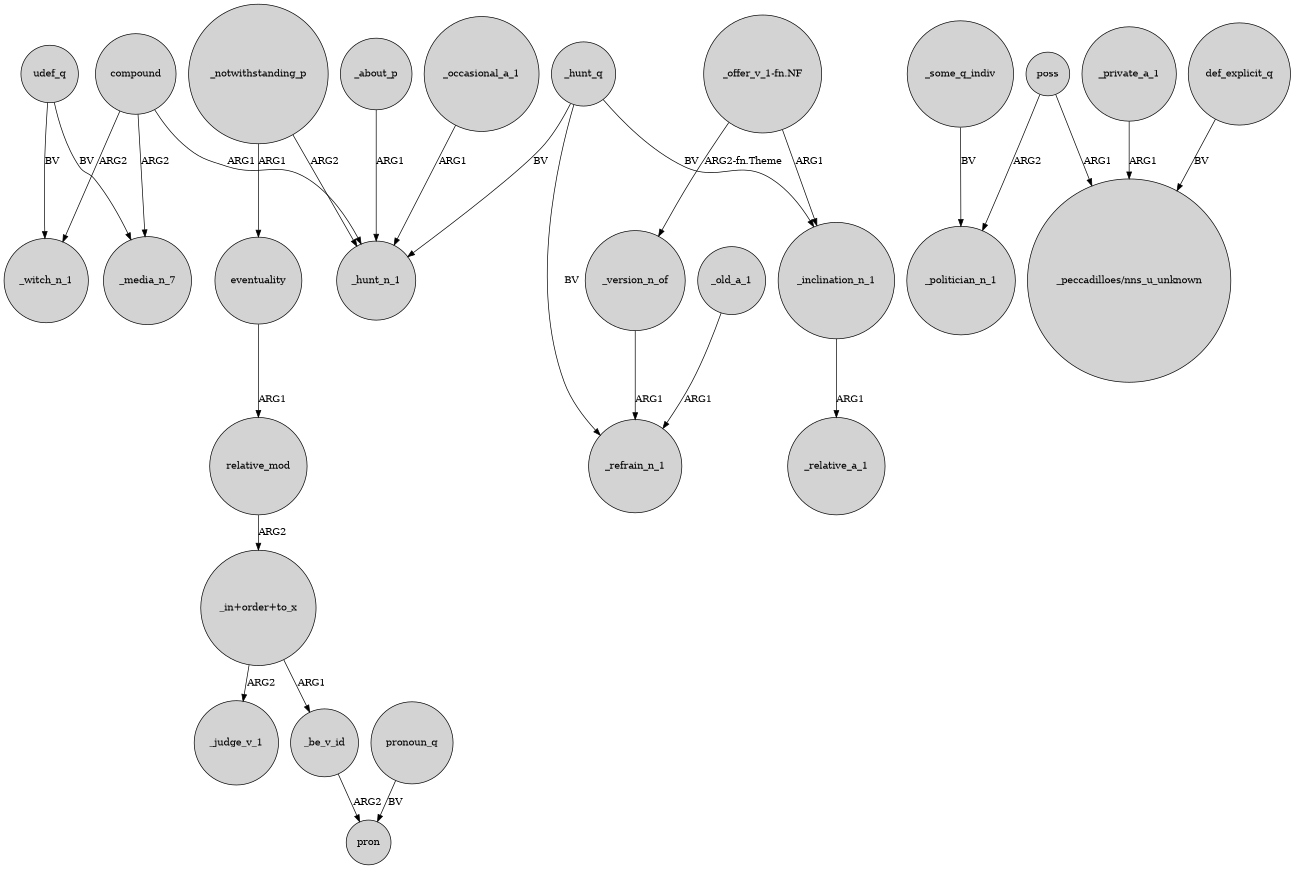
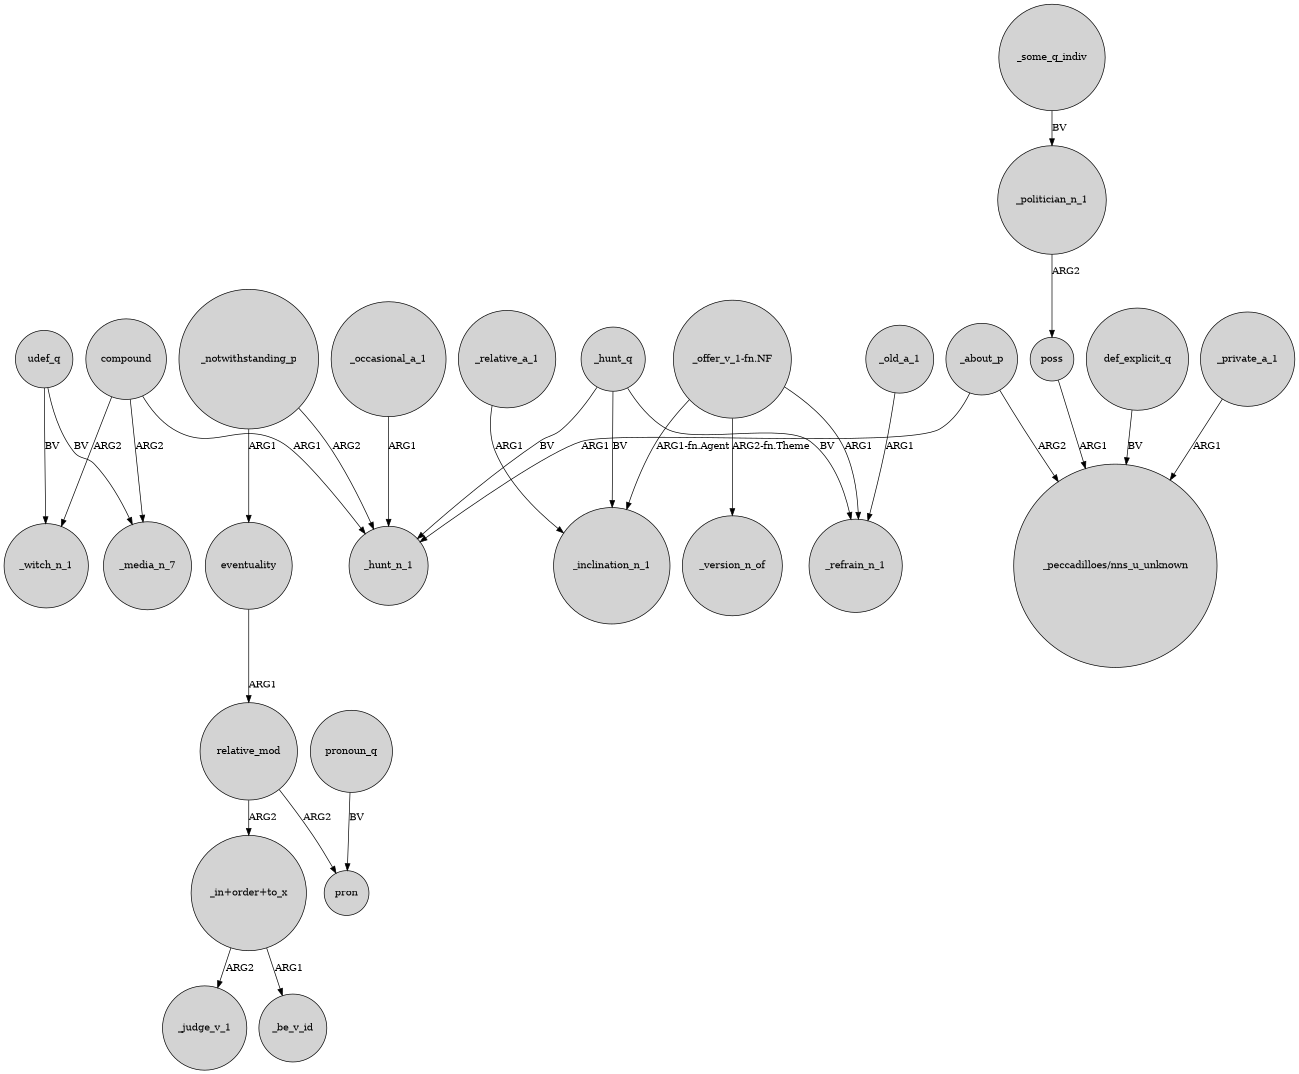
edge "poss" -> "_politician_n_1": reversed
edge "_offer_v_1-fn.NF" -> "_inclination_n_1": label "ARG1" -> "ARG1-fn.Agent"
edge "_version_n_of" -> "_refrain_n_1": now "_offer_v_1-fn.NF" -> "_refrain_n_1"
edge "_inclination_n_1" -> "_relative_a_1": reversed
edge "_about_p" -> "_peccadilloes/nns_u_unknown": added, label "ARG2"
edge "_be_v_id" -> "pron": now "relative_mod" -> "pron"
